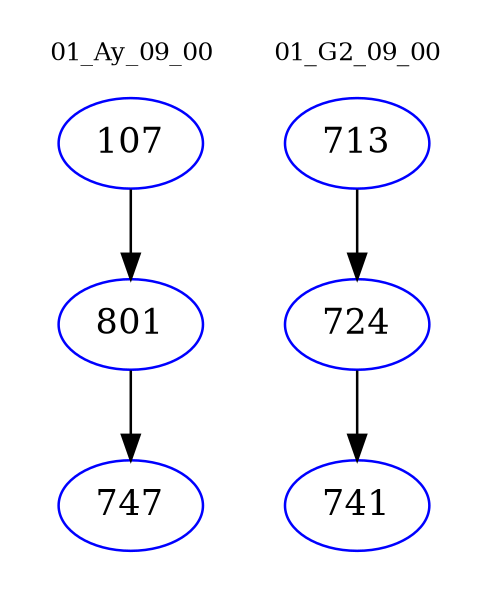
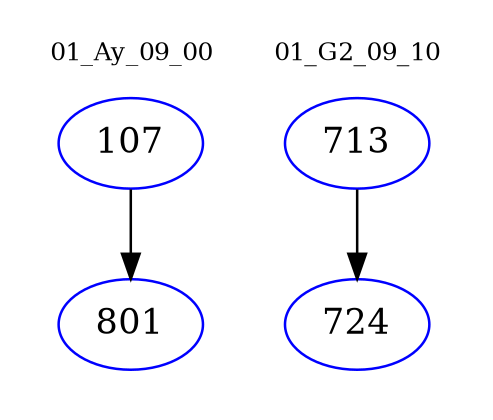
cluster "01_G2_09_00": label "01_G2_09_00" -> "01_G2_09_10"
node "747": removed
node "741": removed
